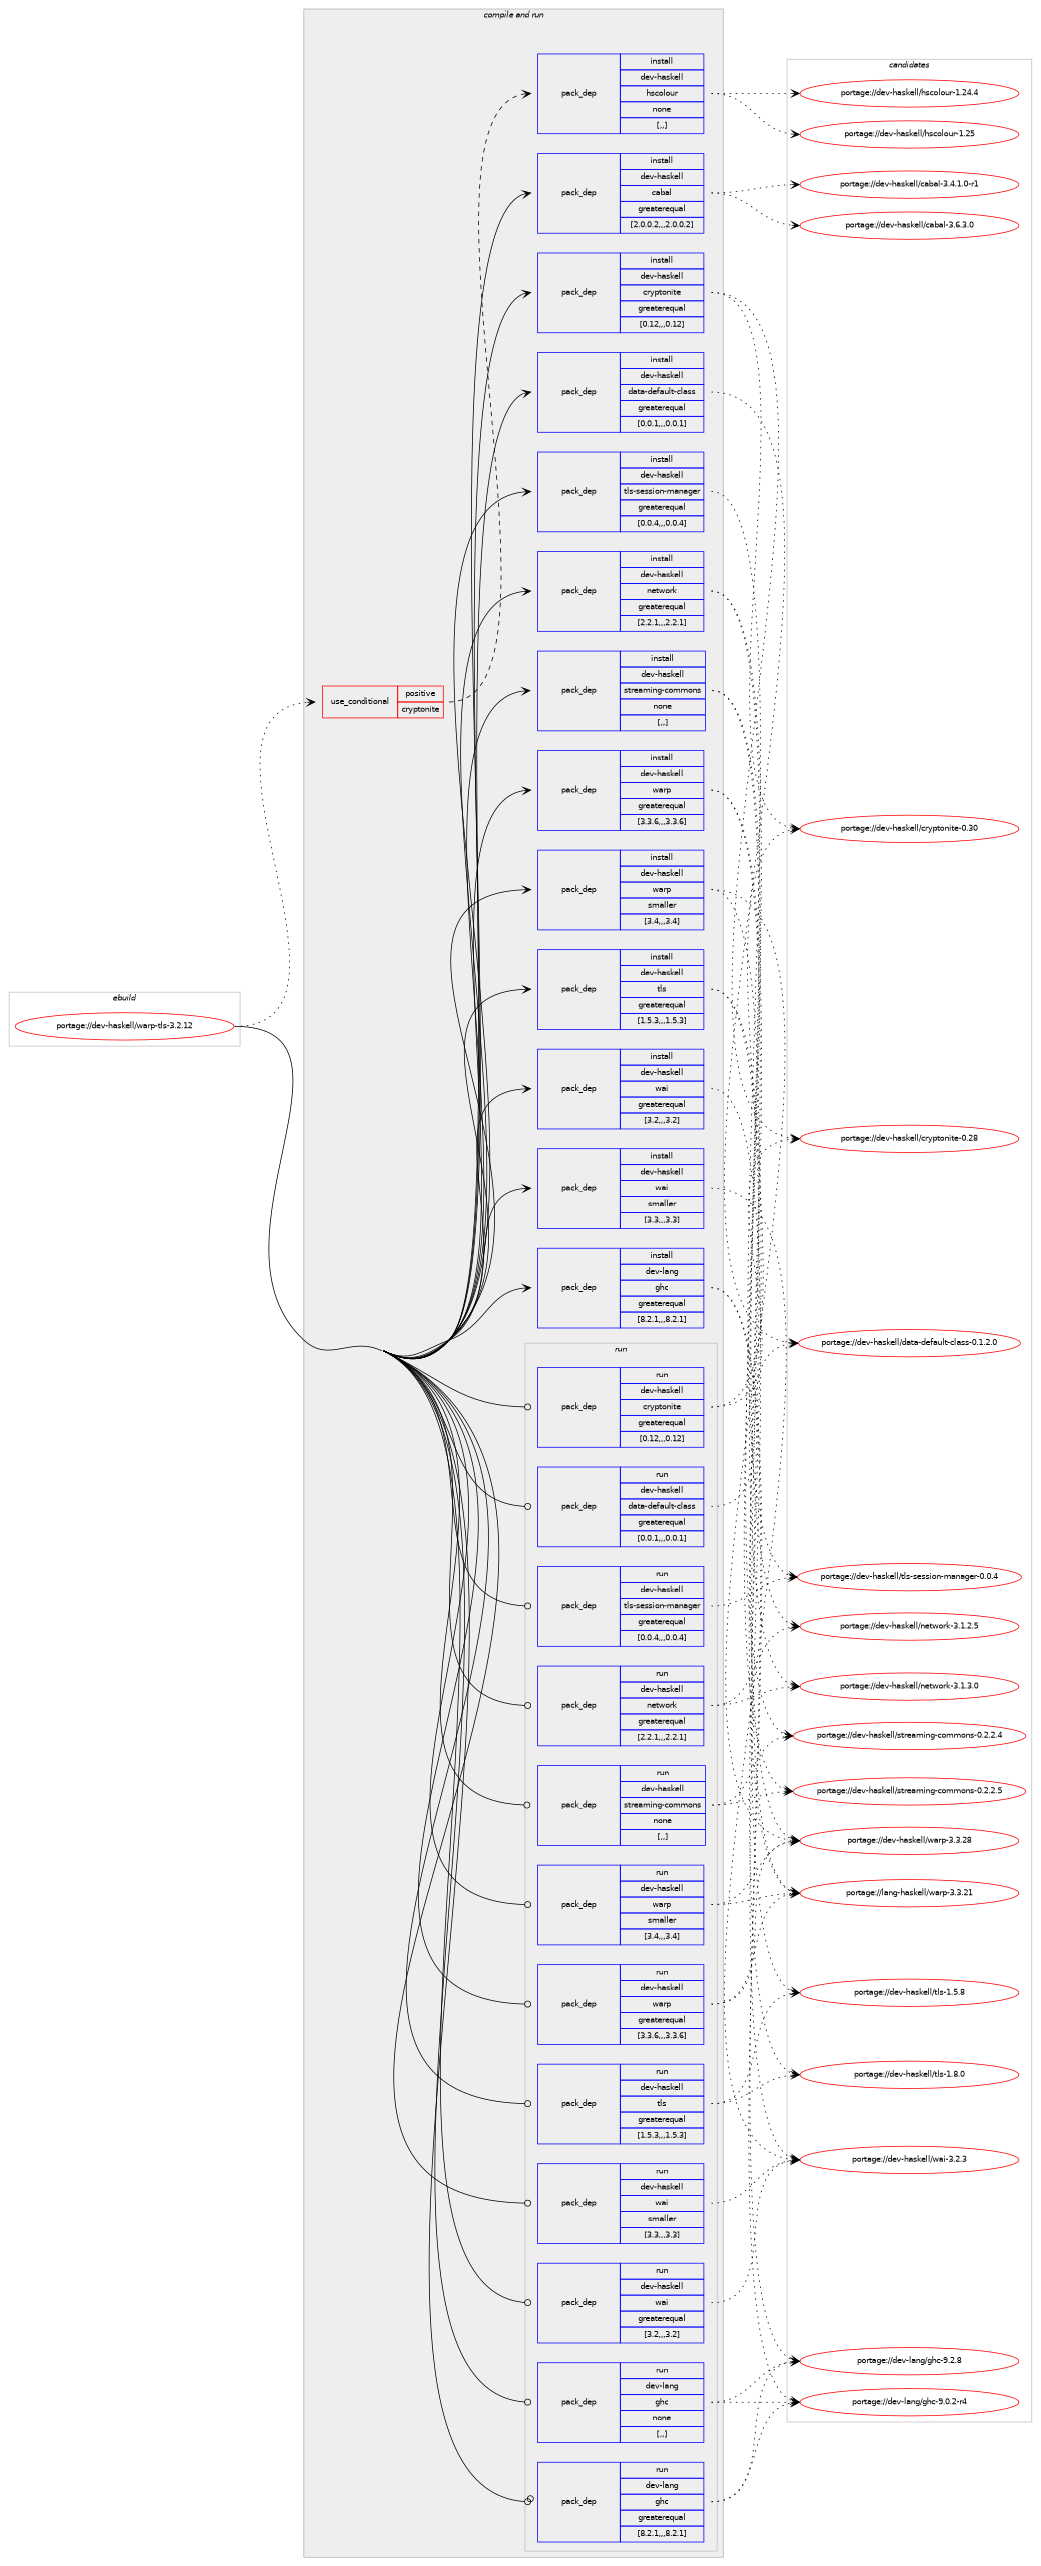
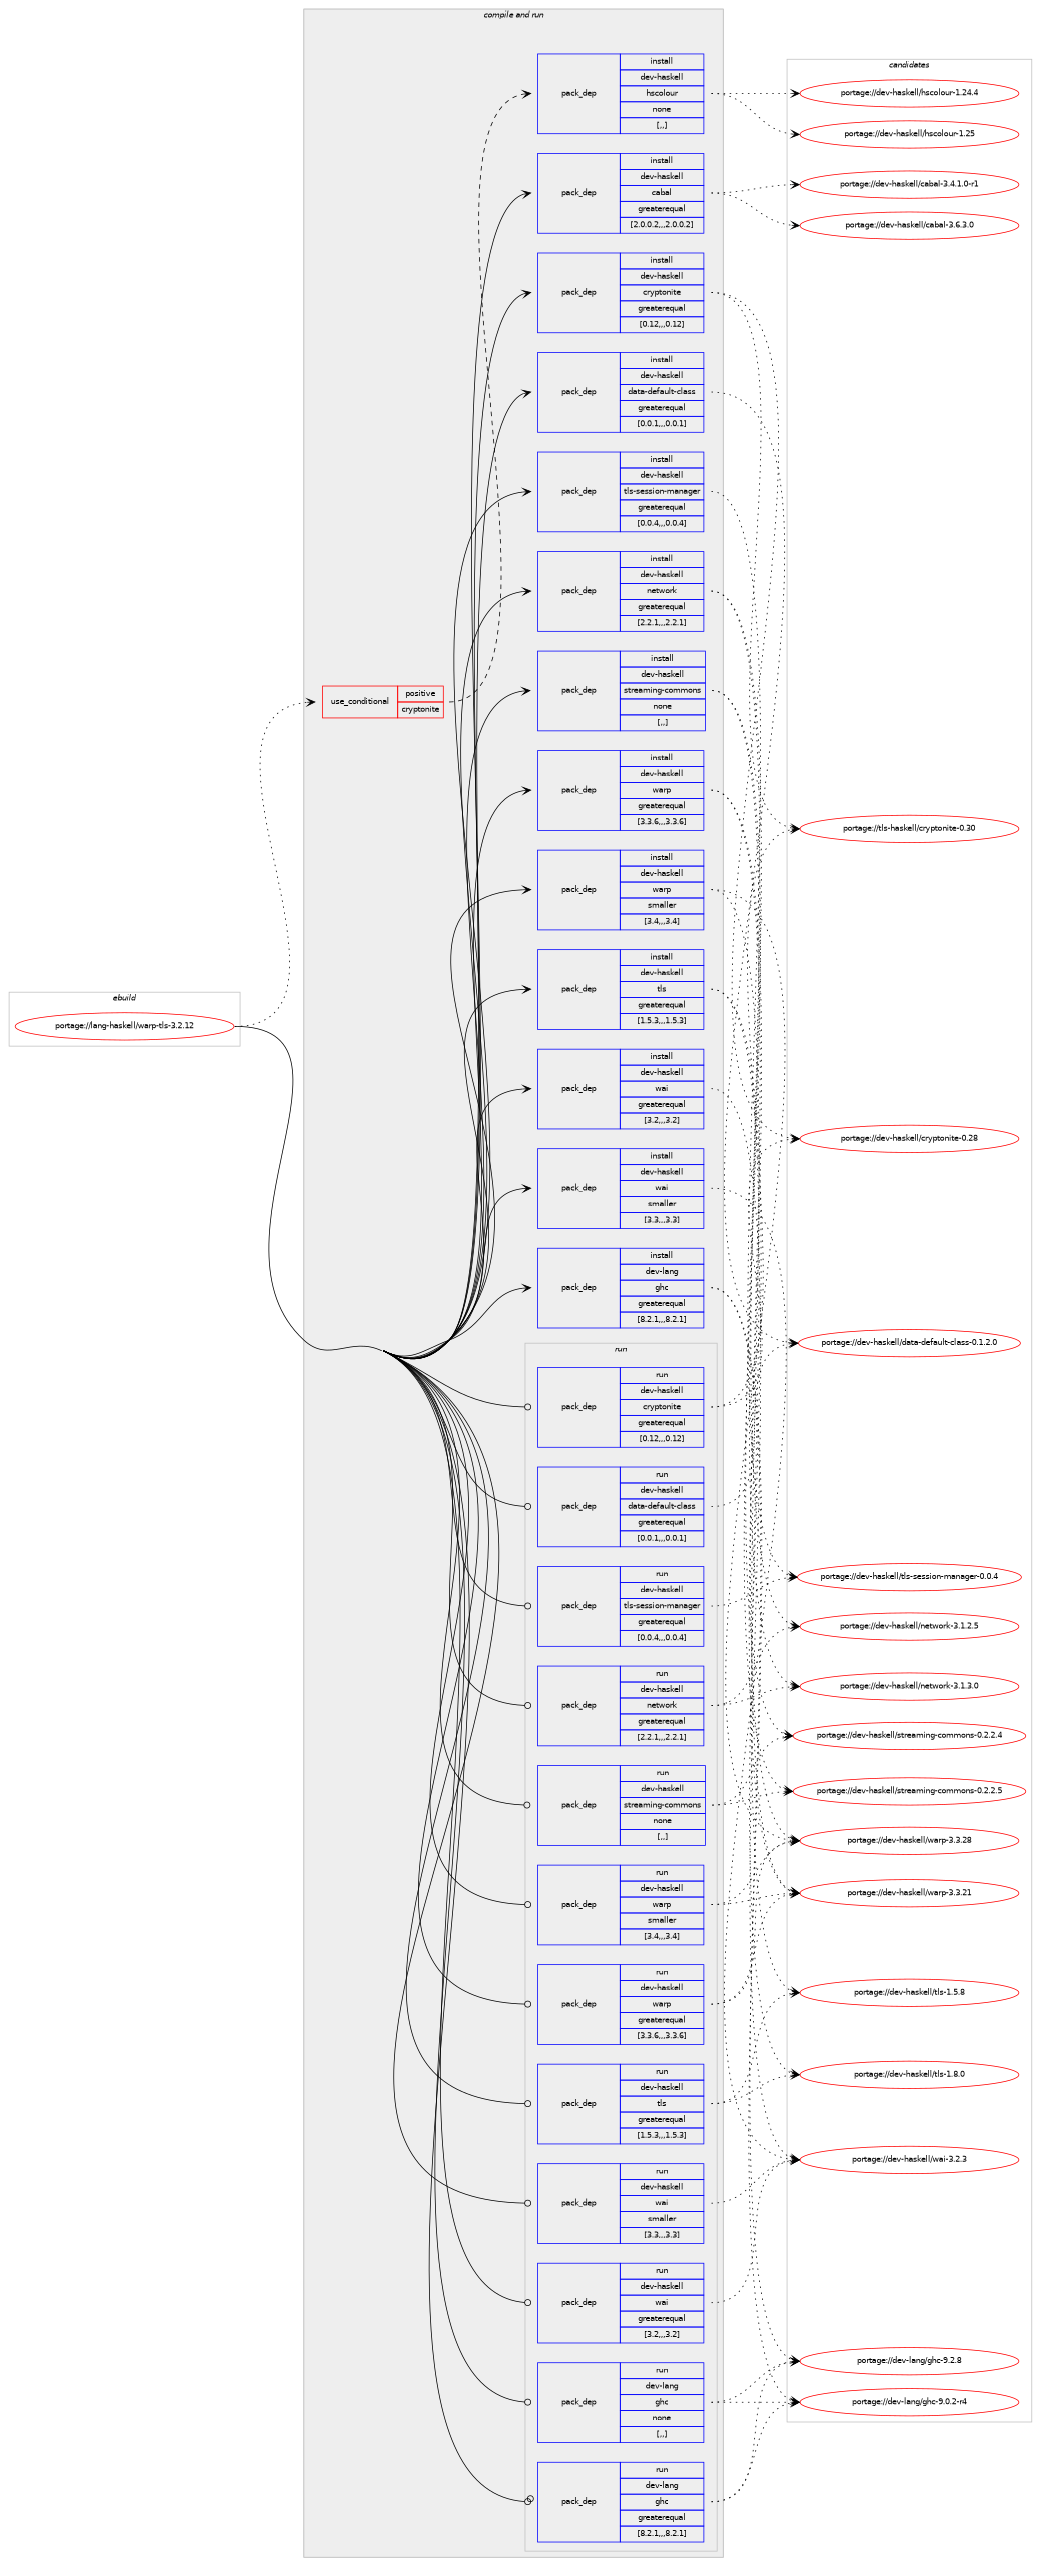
node "portage://dev-haskell/cryptonite-0.30": label "portage://dev-haskell/cryptonite-0.30" -> "portage://tls-haskell/cryptonite-0.30"
node "portage://dev-haskell/warp-tls-3.2.12": label "portage://dev-haskell/warp-tls-3.2.12" -> "portage://lang-haskell/warp-tls-3.2.12"
node "portage://lang-haskell/warp-3.3.21": label "portage://lang-haskell/warp-3.3.21" -> "portage://dev-haskell/warp-3.3.21"
